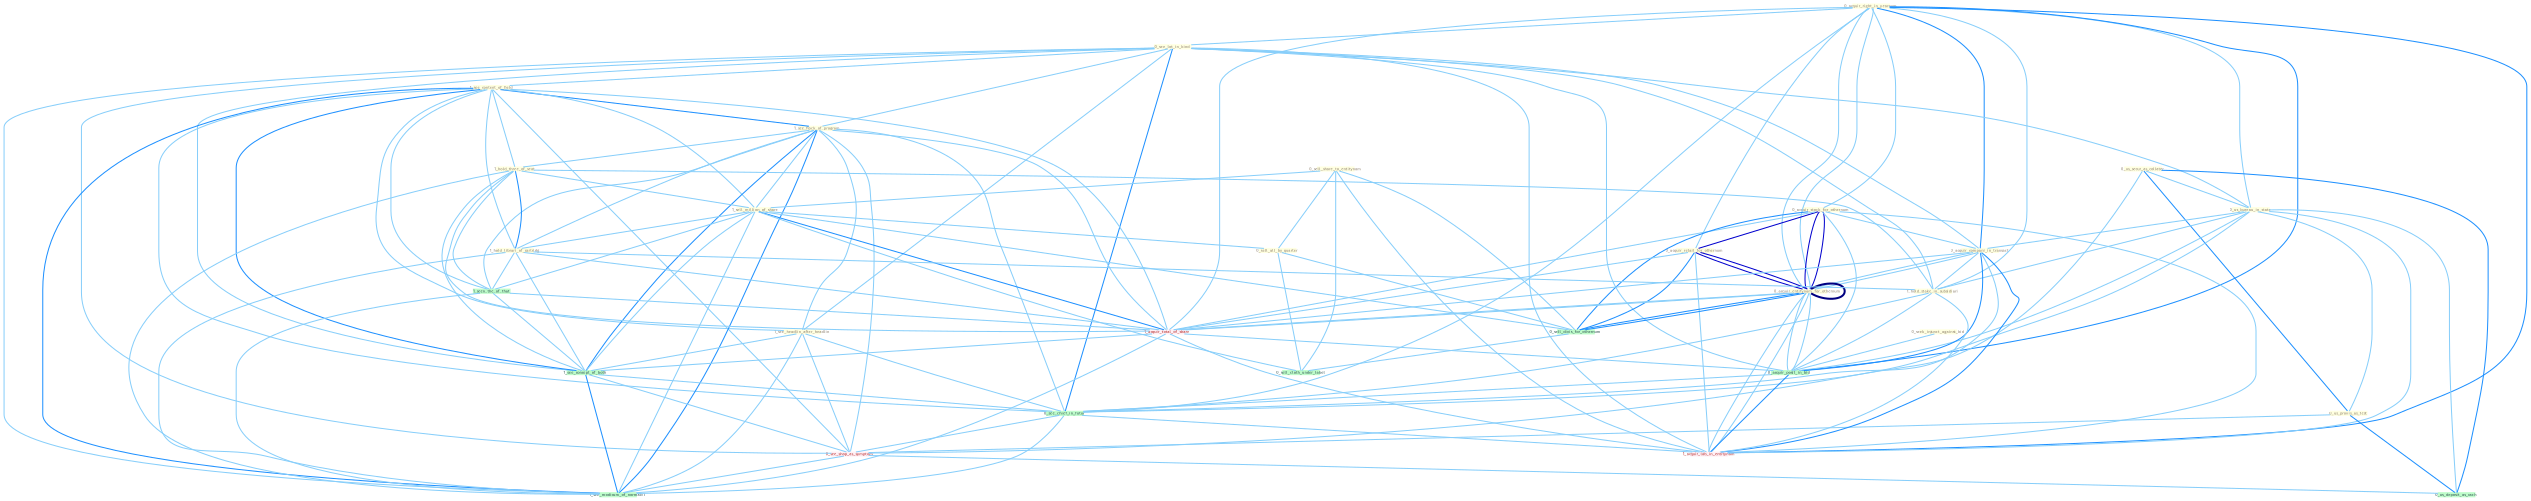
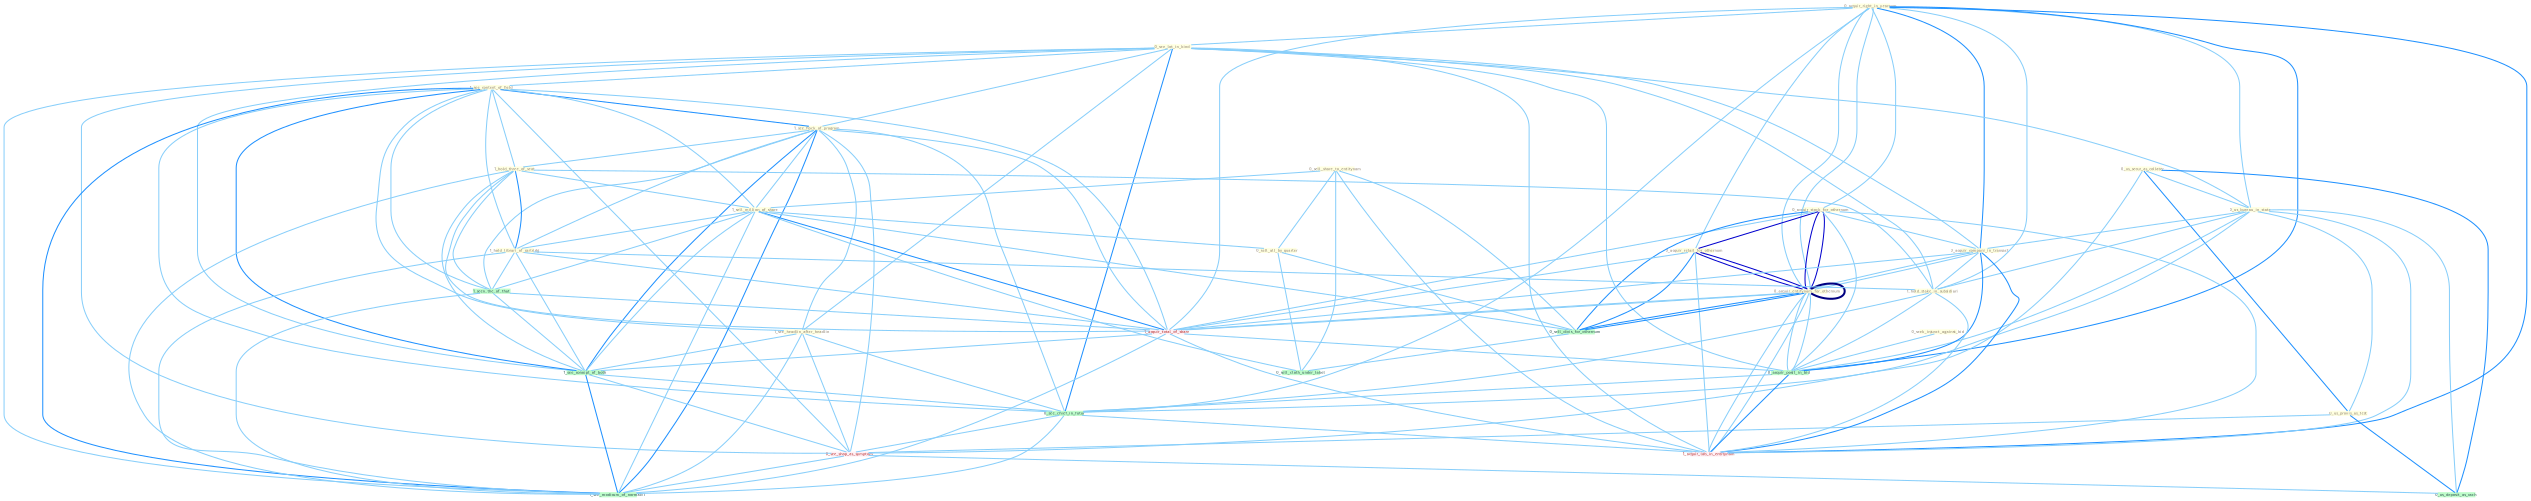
edge "0_acquir_compani_in_transact" -- "0_see_chief_in_futur": removed
